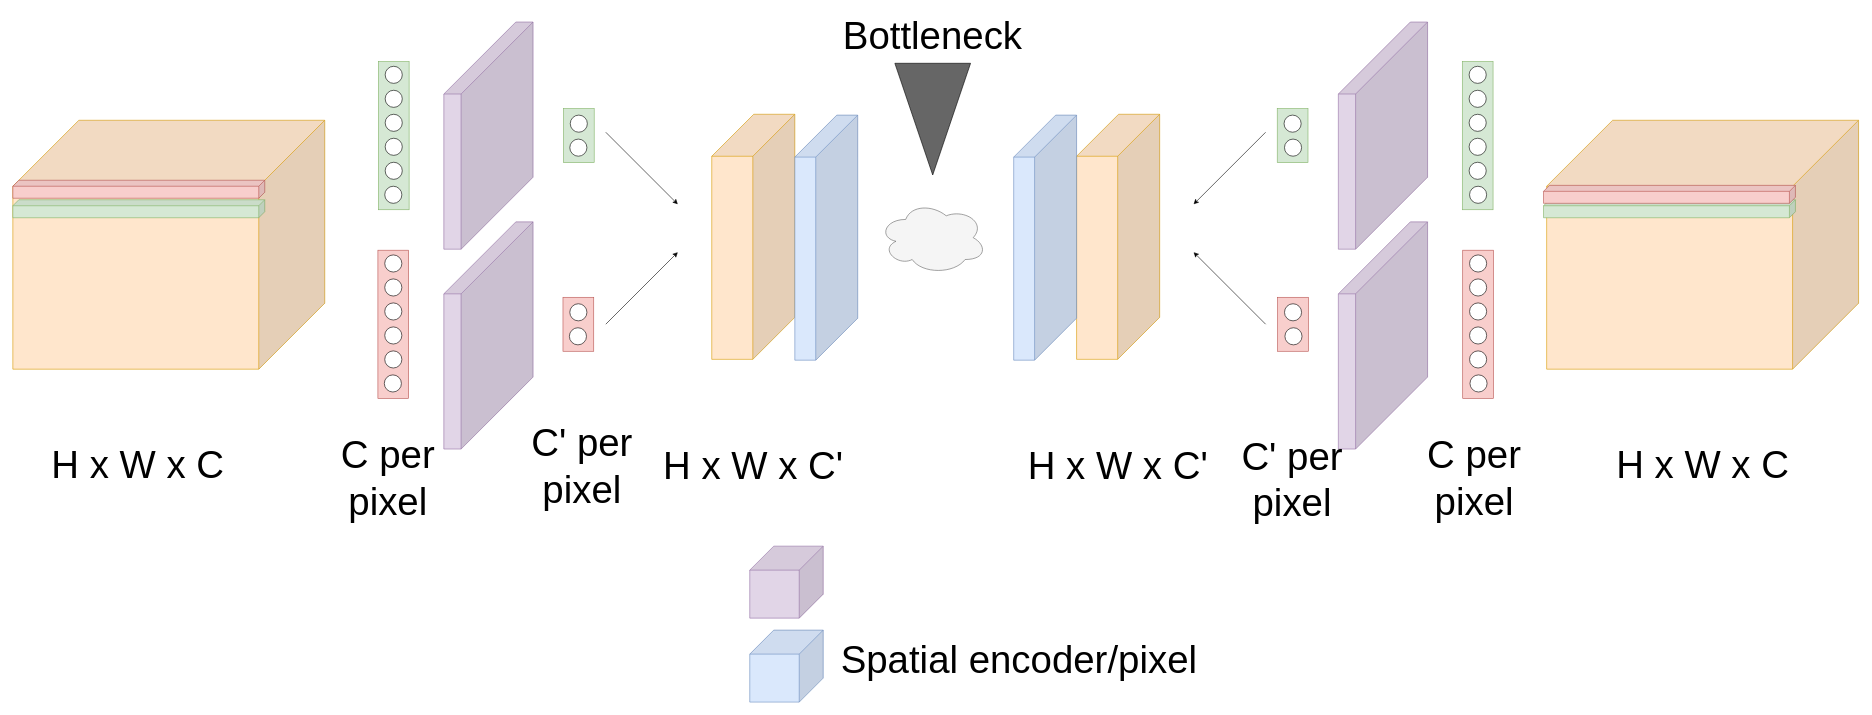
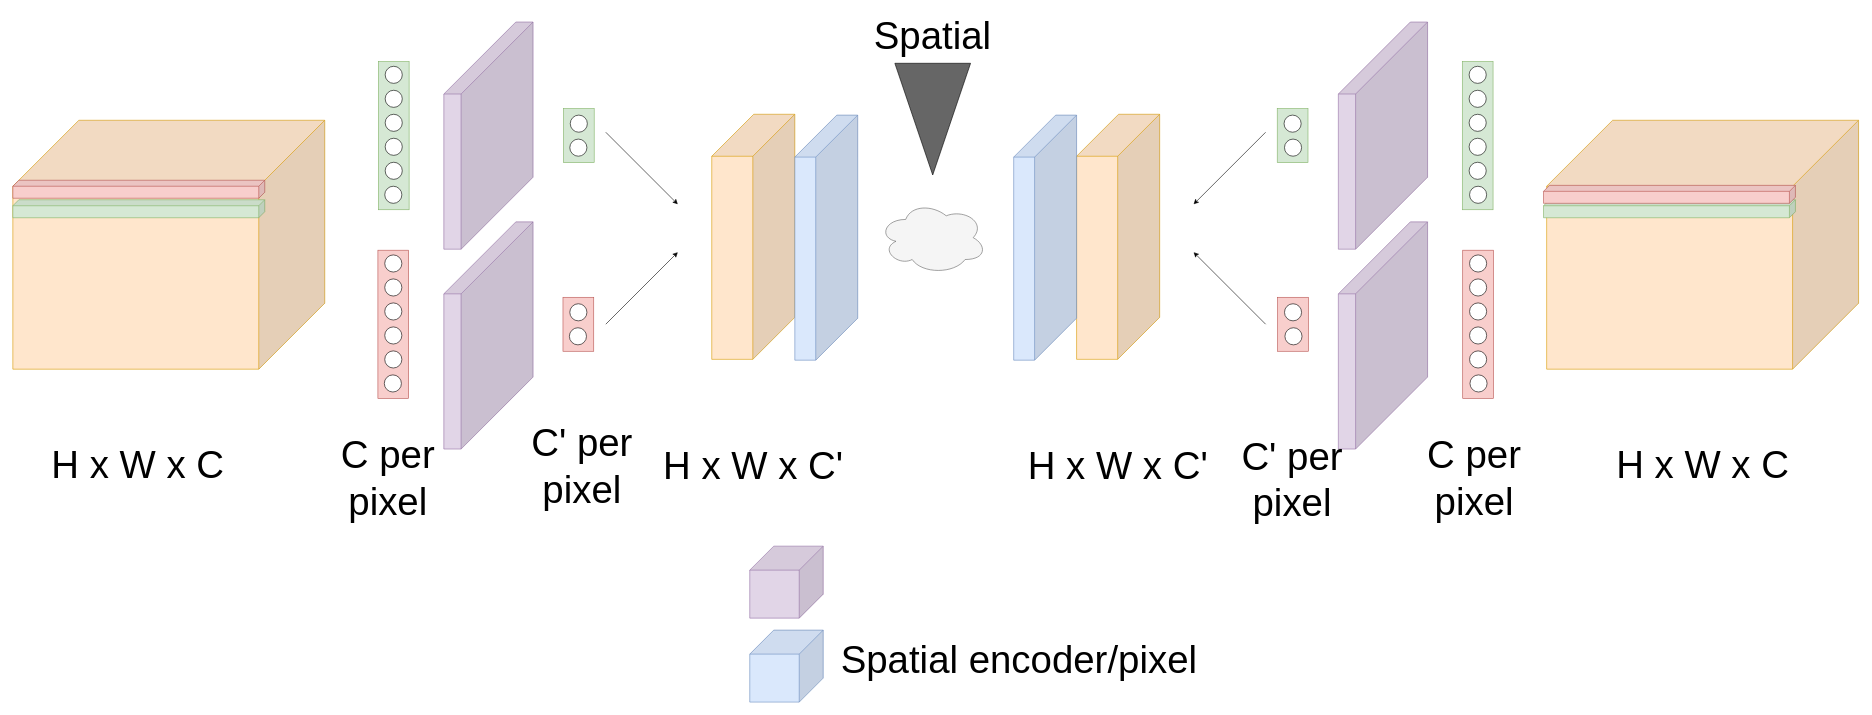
node "Bottleneck": label "Bottleneck" -> "Spatial"
